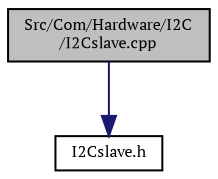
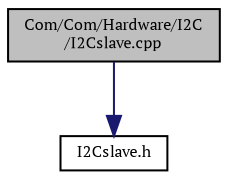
node "Src/Com/Hardware/I2C /I2Cslave.cpp": label "Src/Com/Hardware/I2C /I2Cslave.cpp" -> "Com/Com/Hardware/I2C /I2Cslave.cpp"
